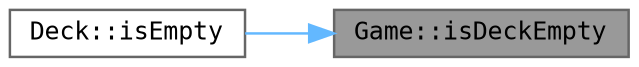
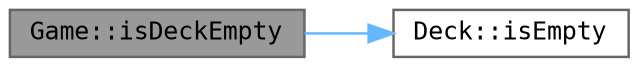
edge "Deck::isEmpty" -> "Game::isDeckEmpty": reversed
